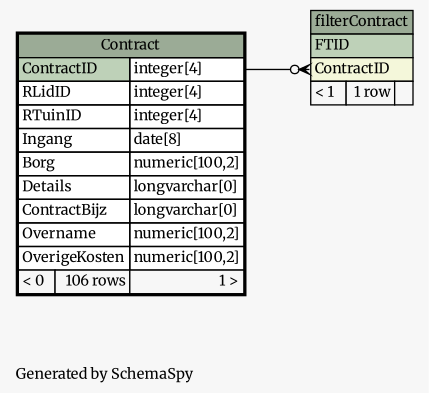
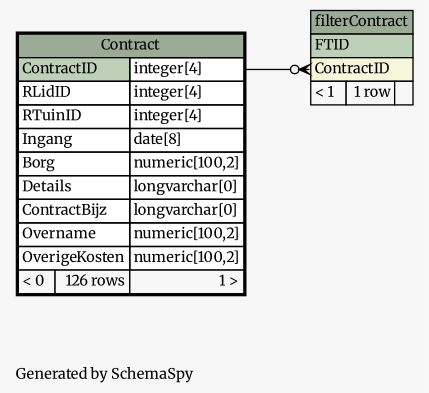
node "Contract": text "106 rows" -> "126 rows"
